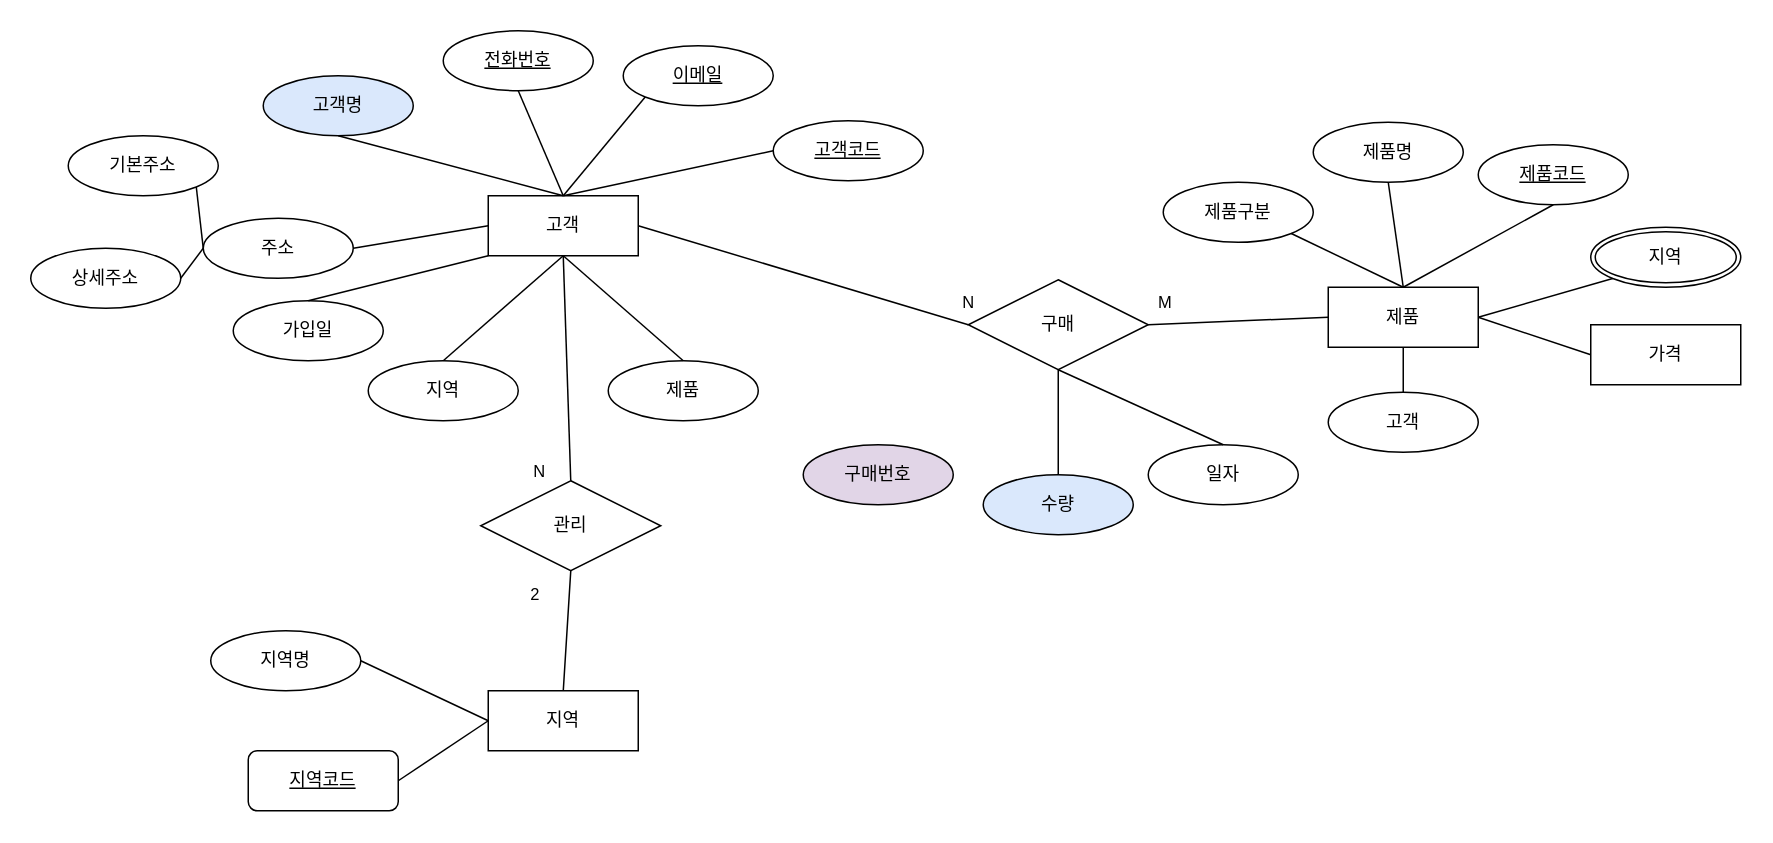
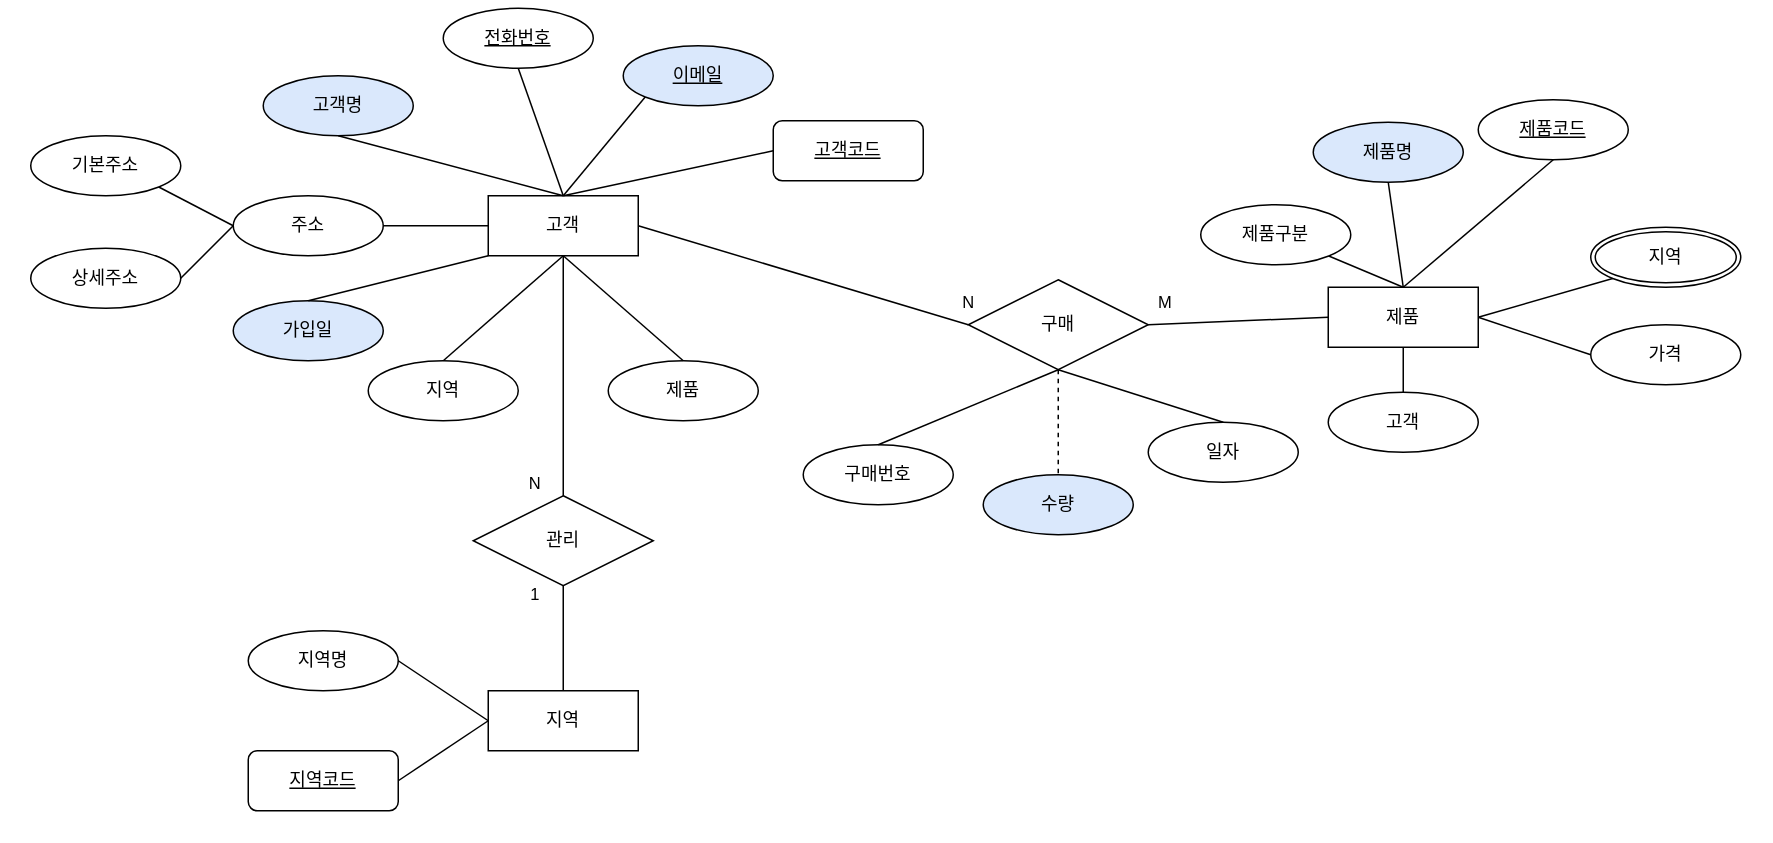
node "전화번호": moved (518, 61) -> (518, 38)
node "이메일": fillcolor #ffffff -> #dae8fc
node "고객코드": shape ellipse -> rounded rectangle
node "제품명": fillcolor #ffffff -> #dae8fc
node "기본주소": moved (143, 166) -> (106, 166)
node "제품코드": moved (1553, 175) -> (1553, 130)
node "제품구분": moved (1238, 212) -> (1276, 235)
node "주소": moved (278, 248) -> (308, 226)
node "가입일": fillcolor #ffffff -> #dae8fc
node "가격": shape rectangle -> ellipse
edge "구매" -- "구매번호": added
edge "구매" -- "수량": style solid -> dashed
node "구매번호": fillcolor #e1d5e7 -> #ffffff
node "일자": moved (1223, 475) -> (1223, 452)
node "관리": moved (571, 526) -> (563, 541)
node "2": label "2" -> "1"
node "지역명": moved (286, 661) -> (323, 661)
